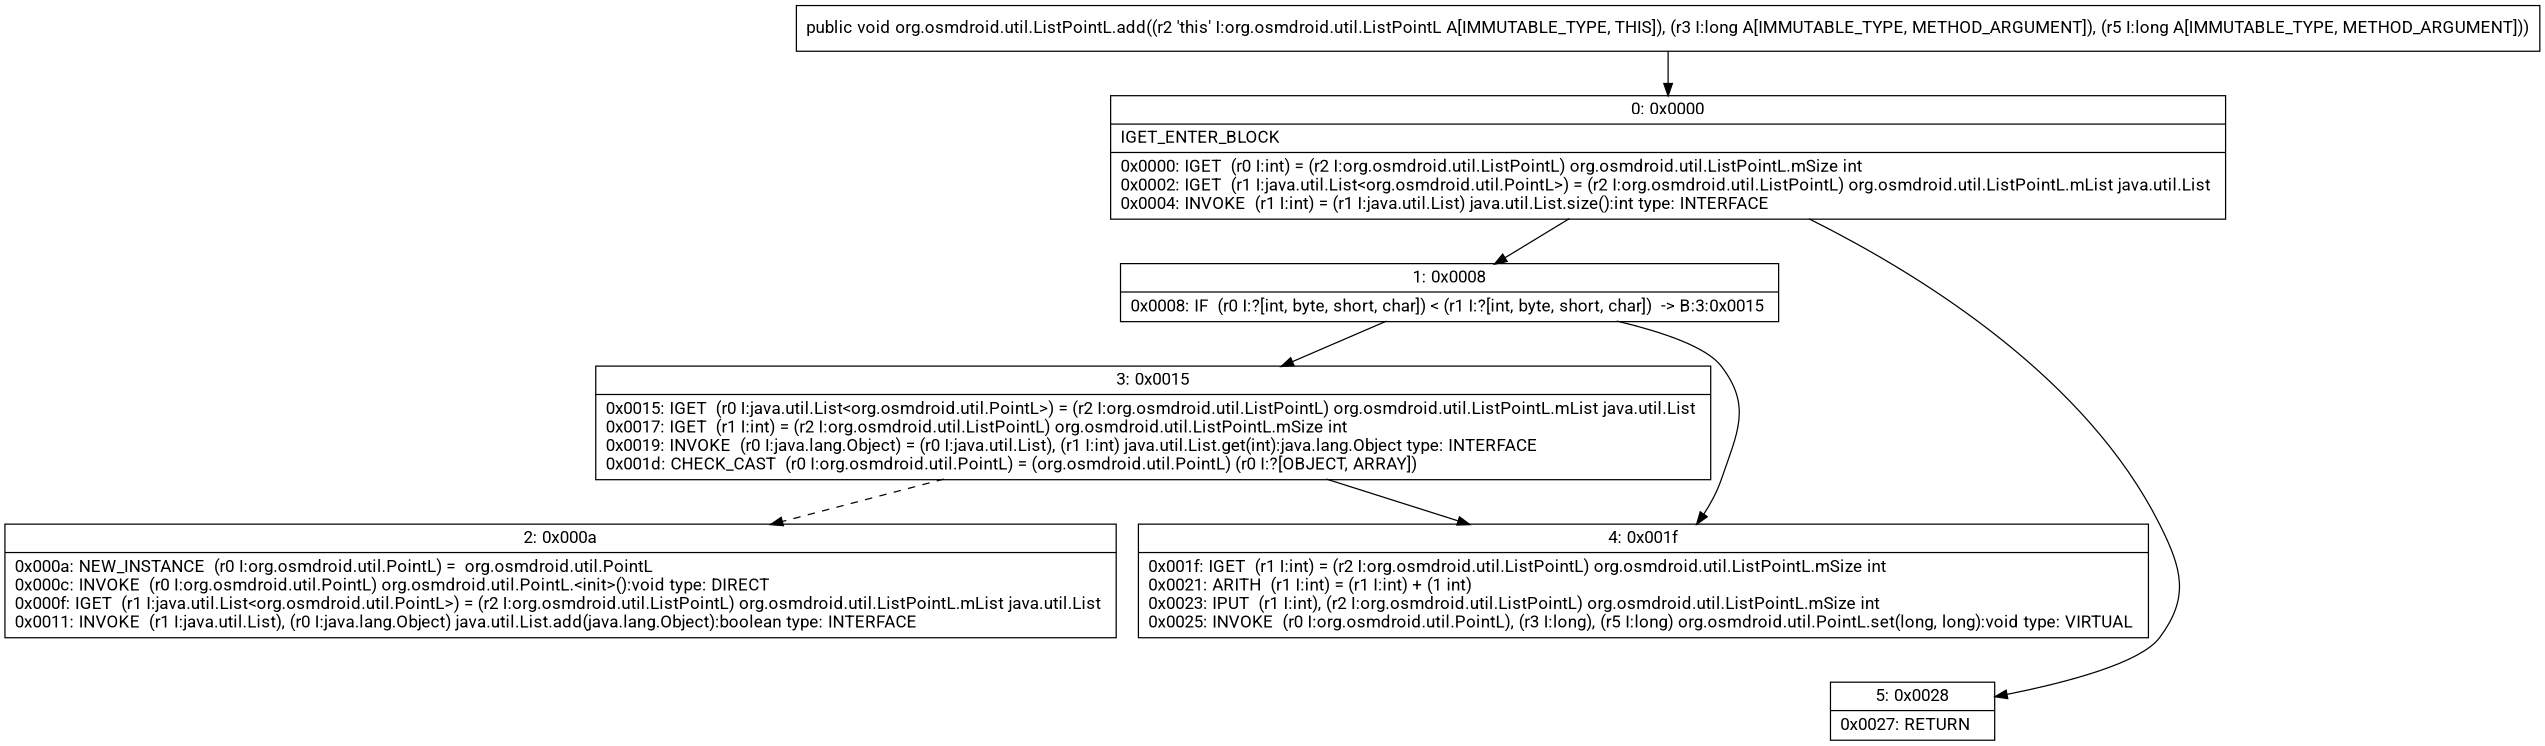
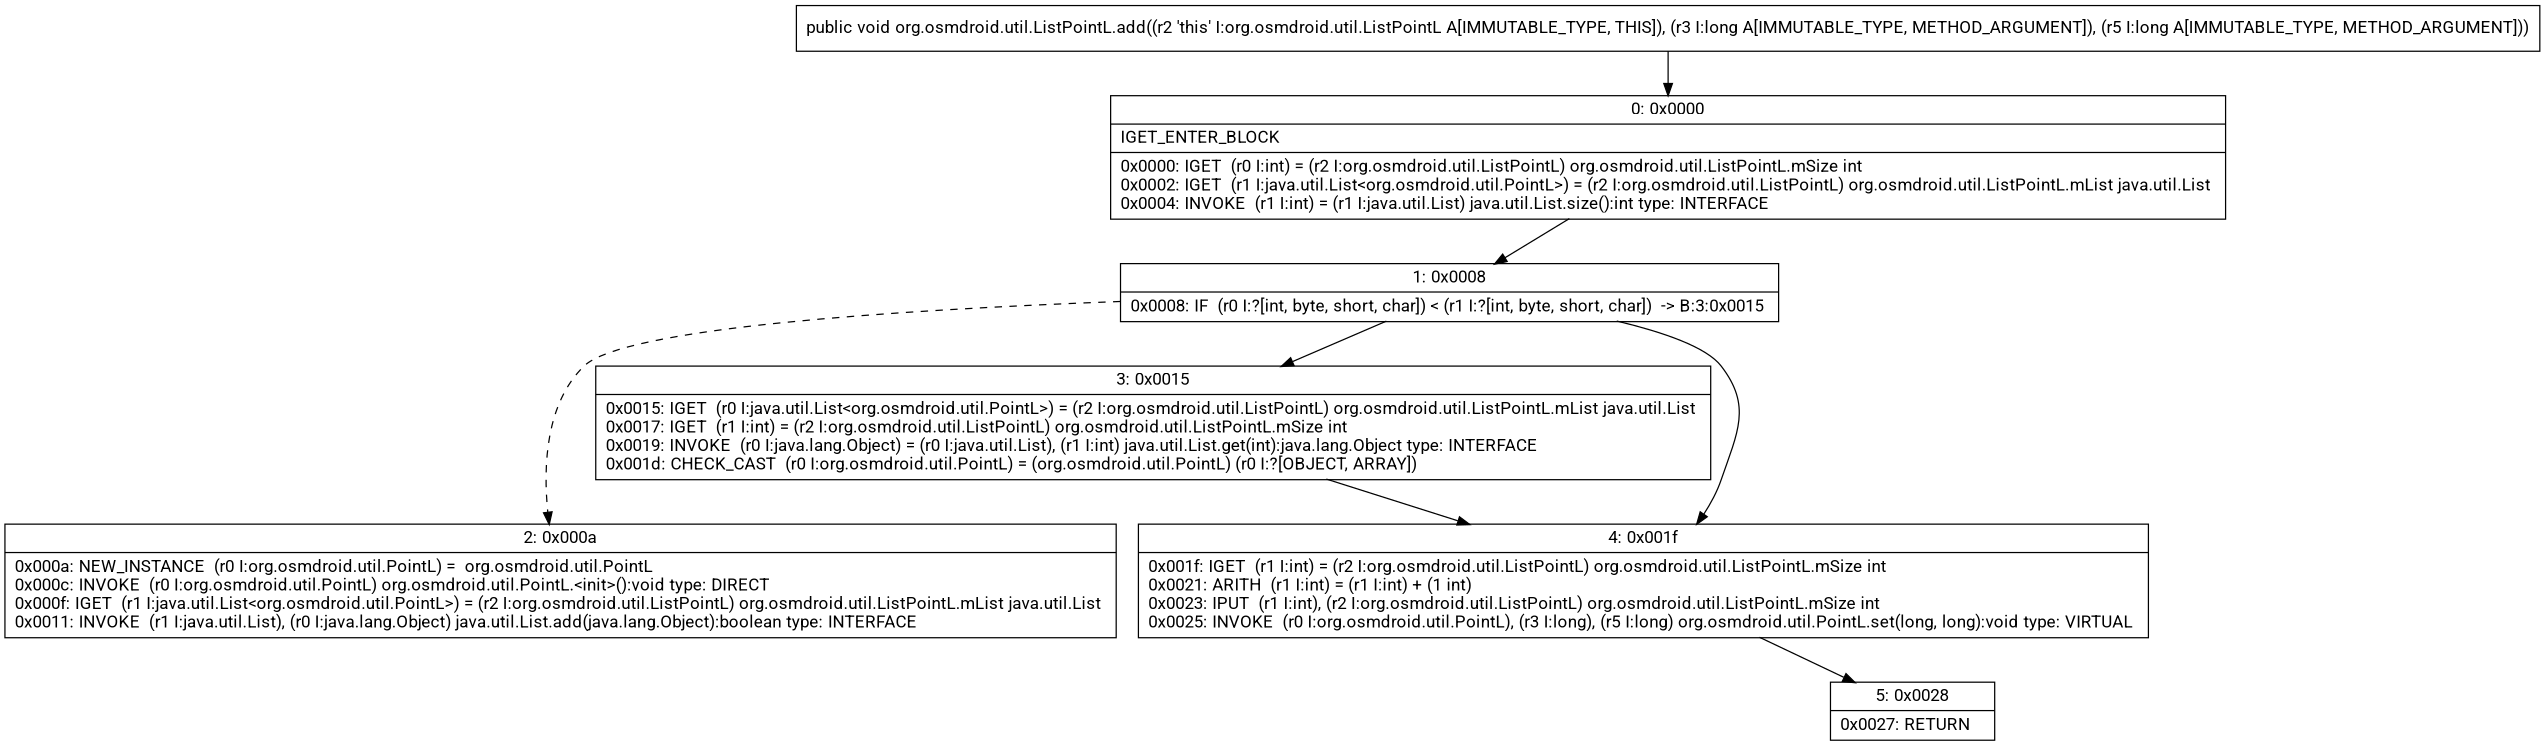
edge "0: 0x0000" -> "5: 0x0028": now "4: 0x001f" -> "5: 0x0028"
edge "3: 0x0015" -> "2: 0x000a": now "1: 0x0008" -> "2: 0x000a"
